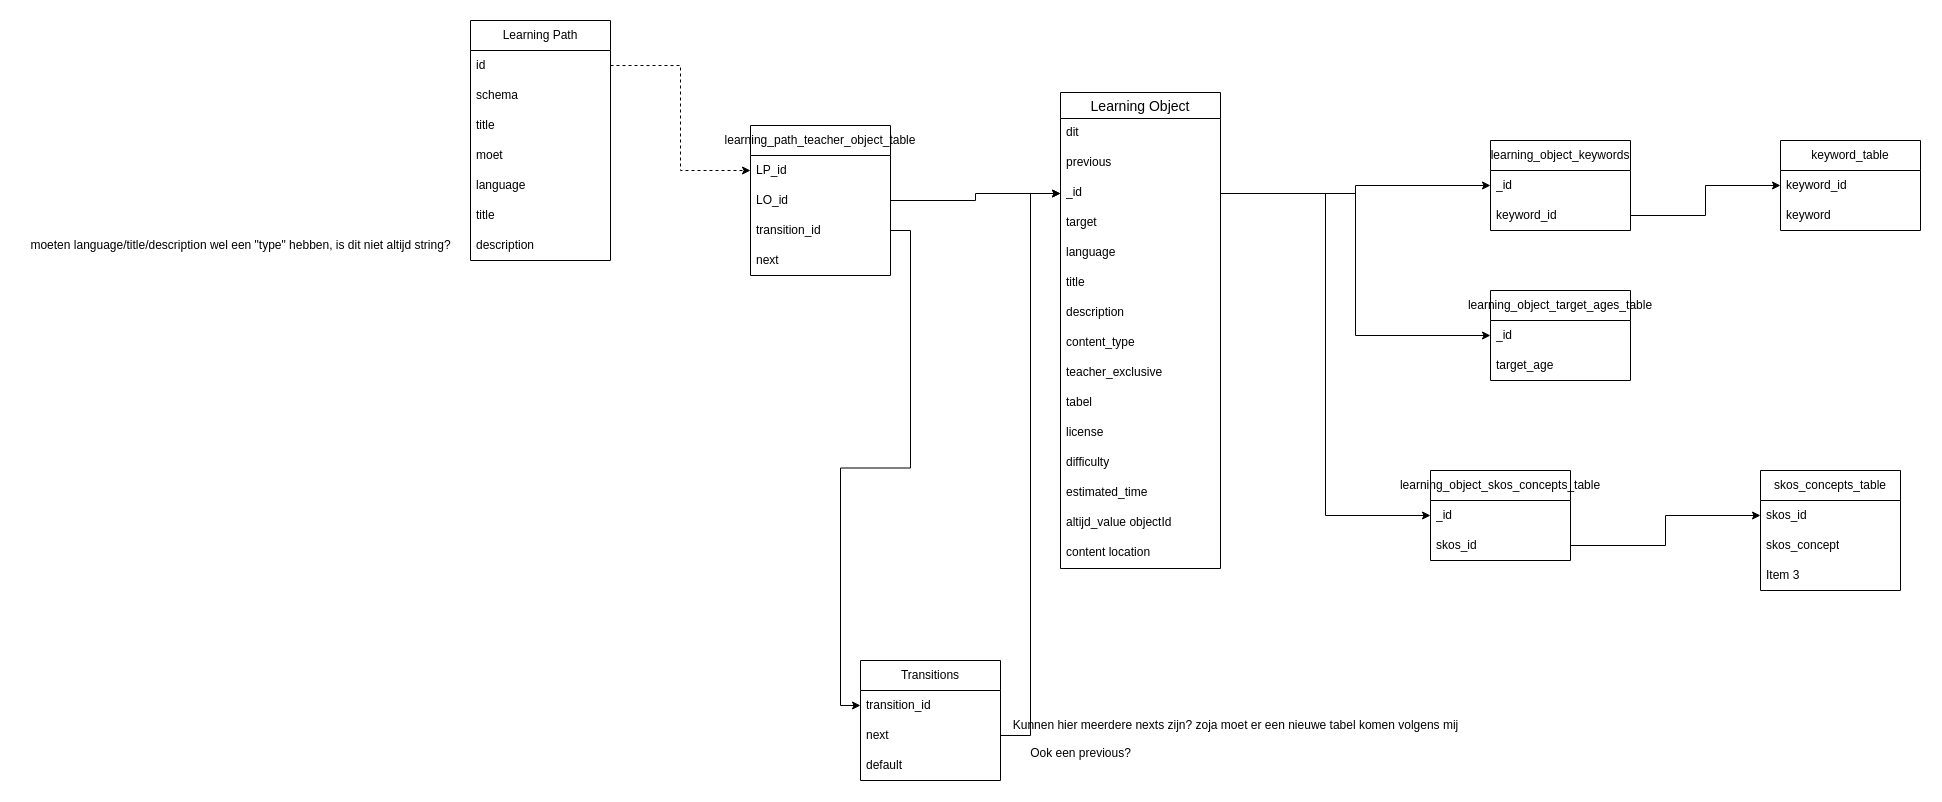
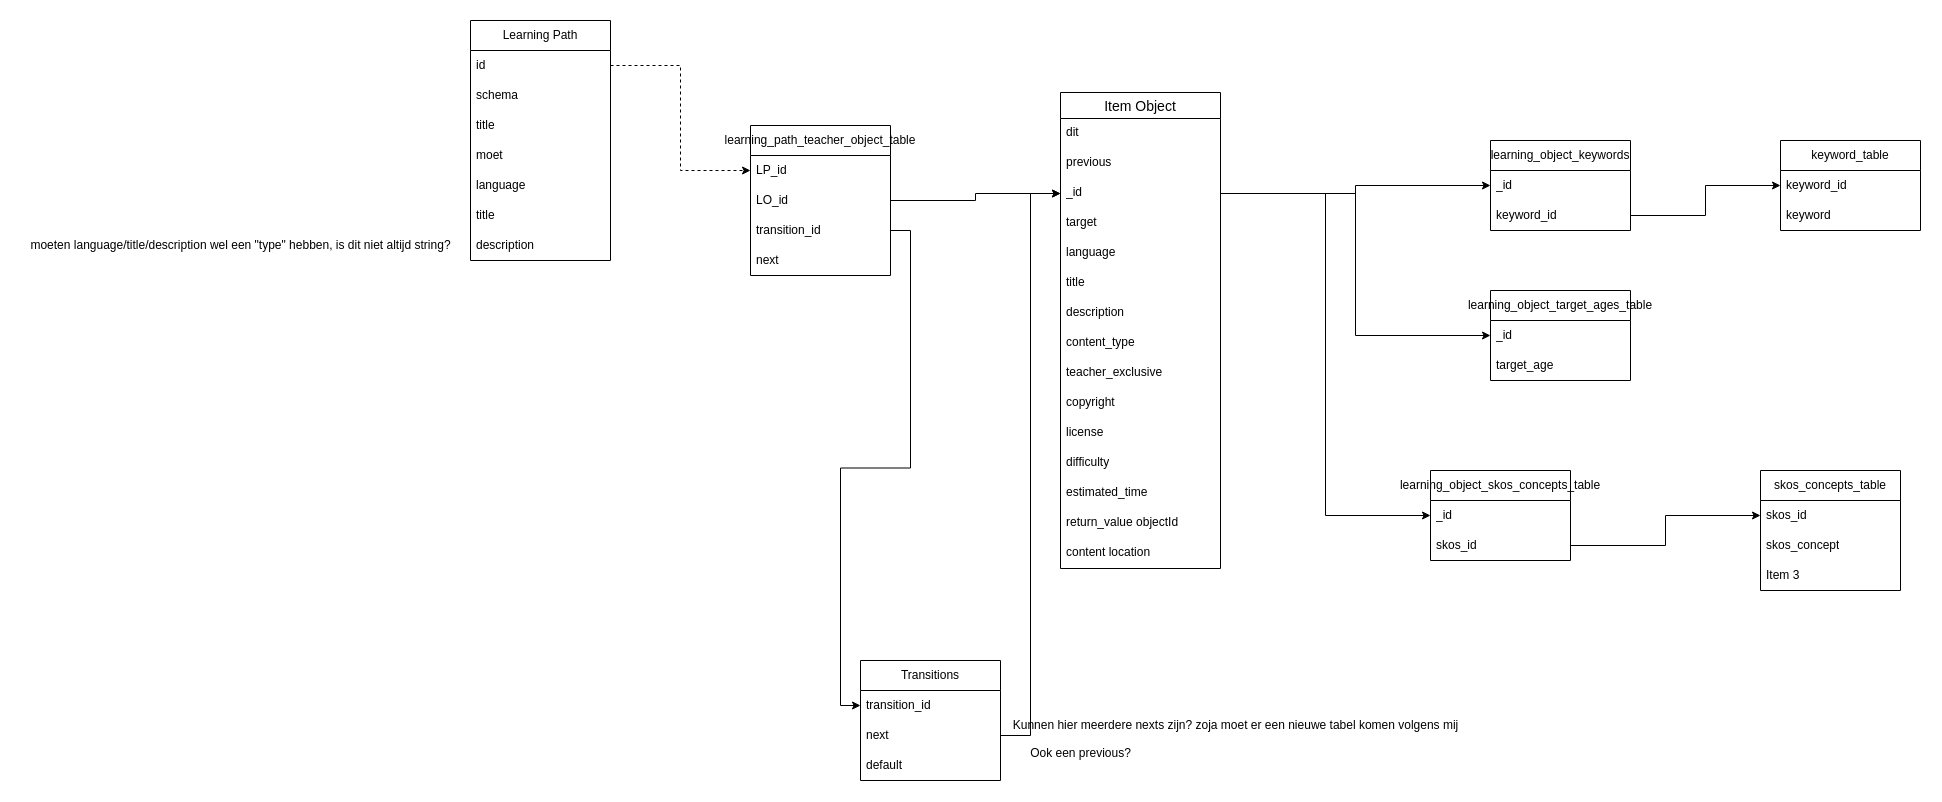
node "Learning Object": label "Learning Object" -> "Item Object"
node "tabel": label "tabel" -> "copyright"
node "altijd_value objectId": label "altijd_value objectId" -> "return_value objectId"
